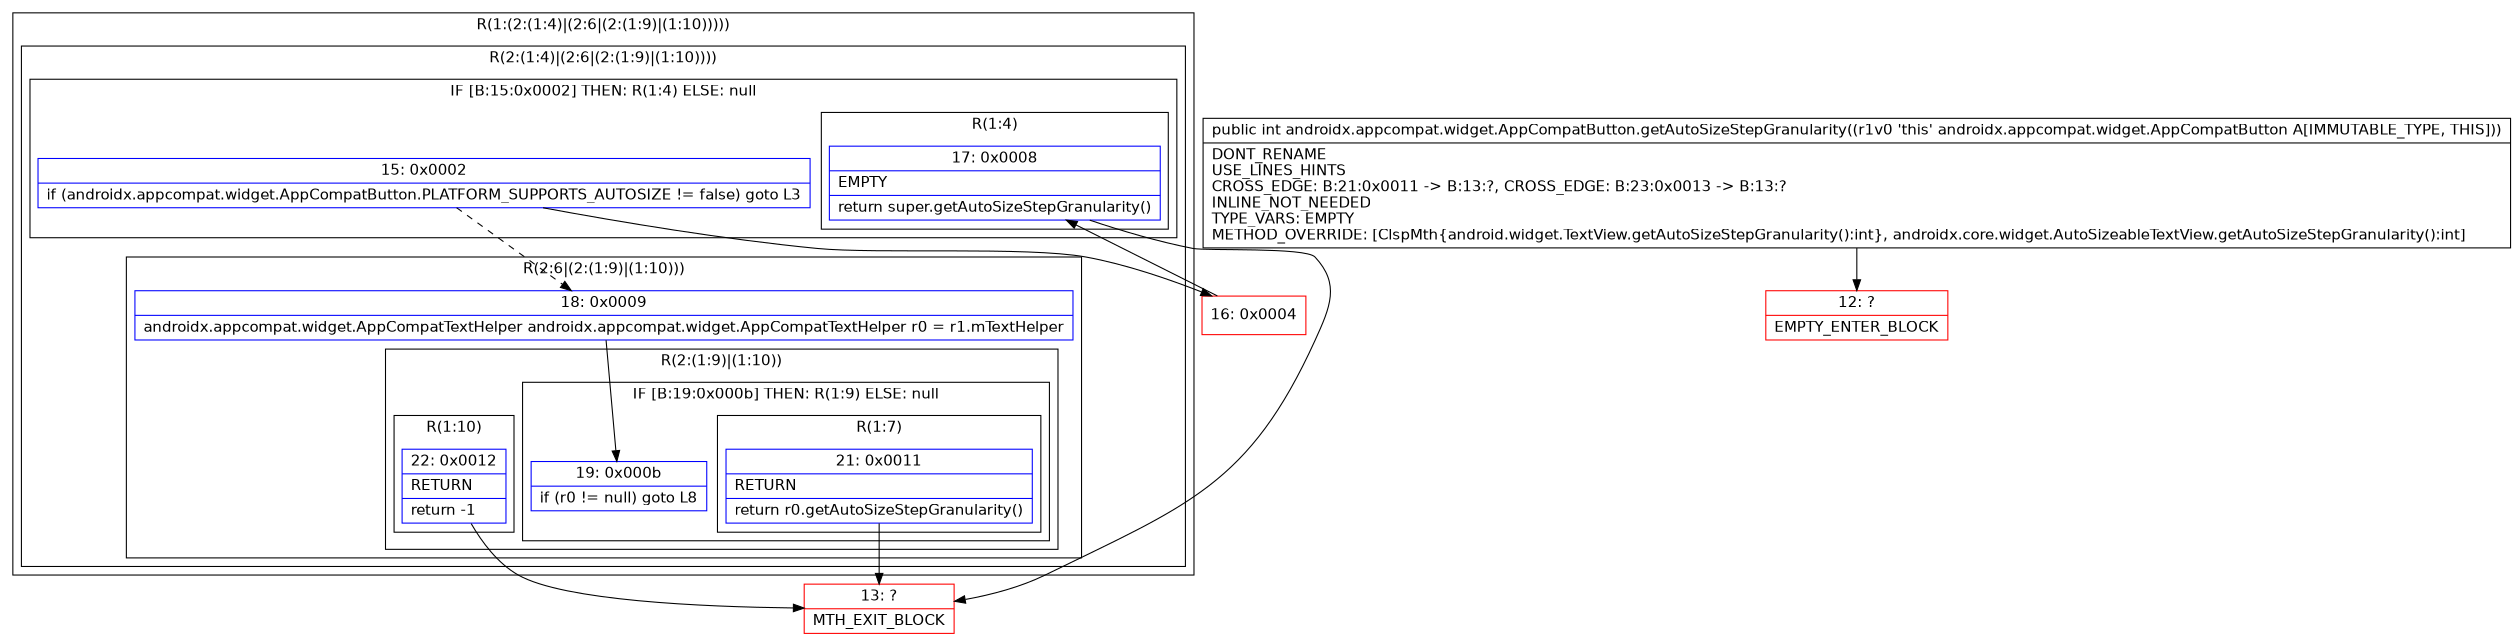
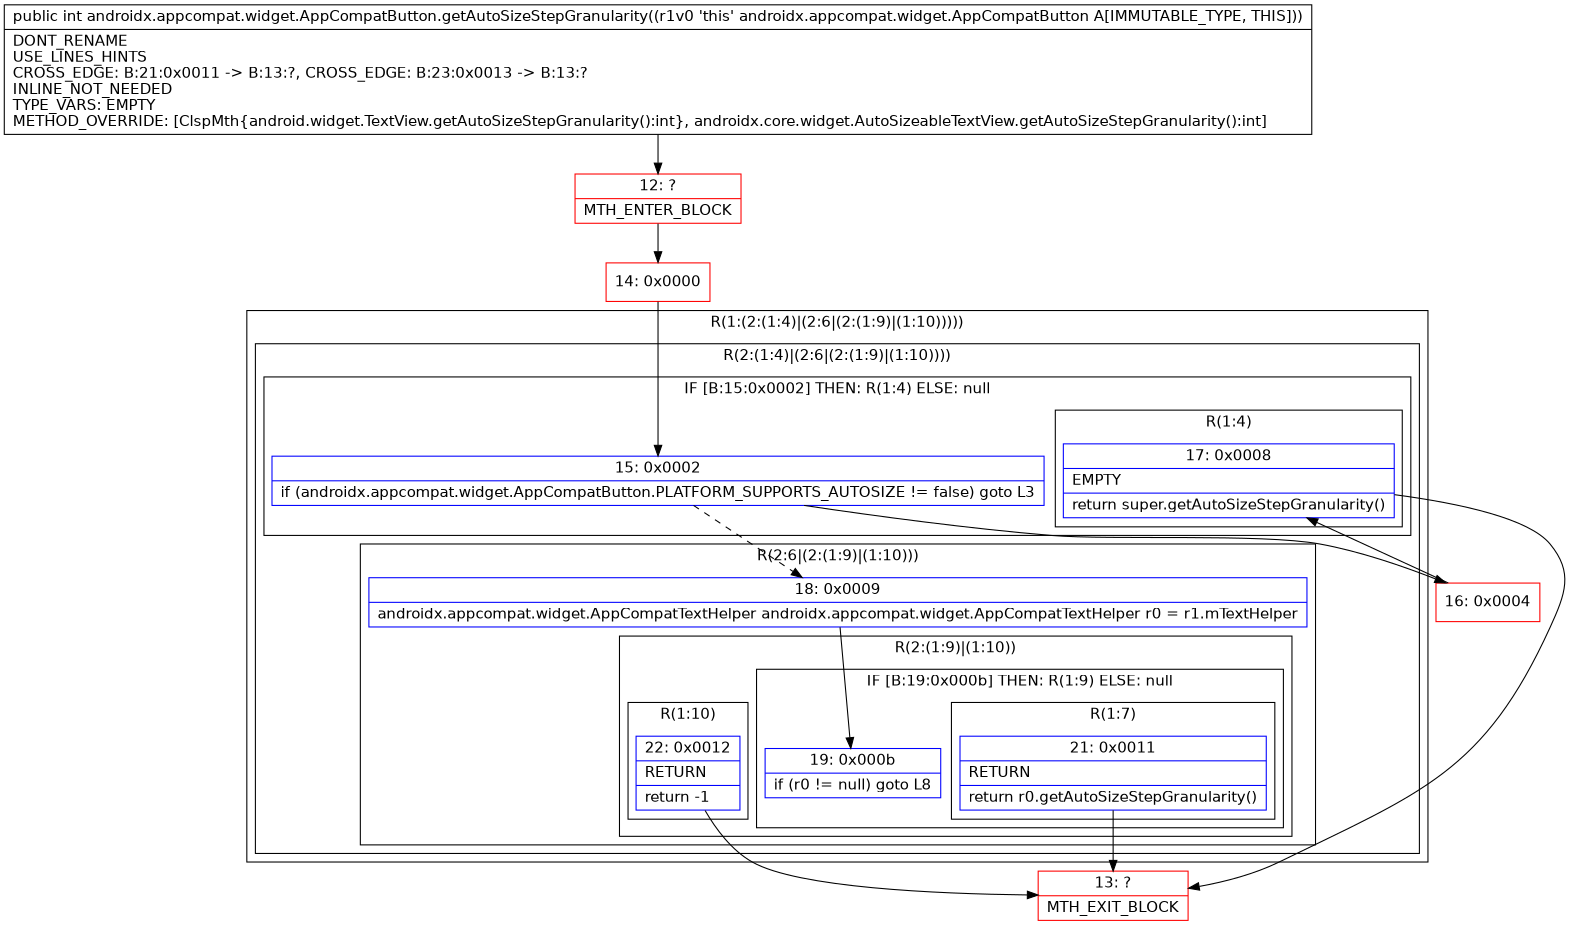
node "14: 0x0000": added
node "12: ?": text "EMPTY_ENTER_BLOCK" -> "MTH_ENTER_BLOCK"
